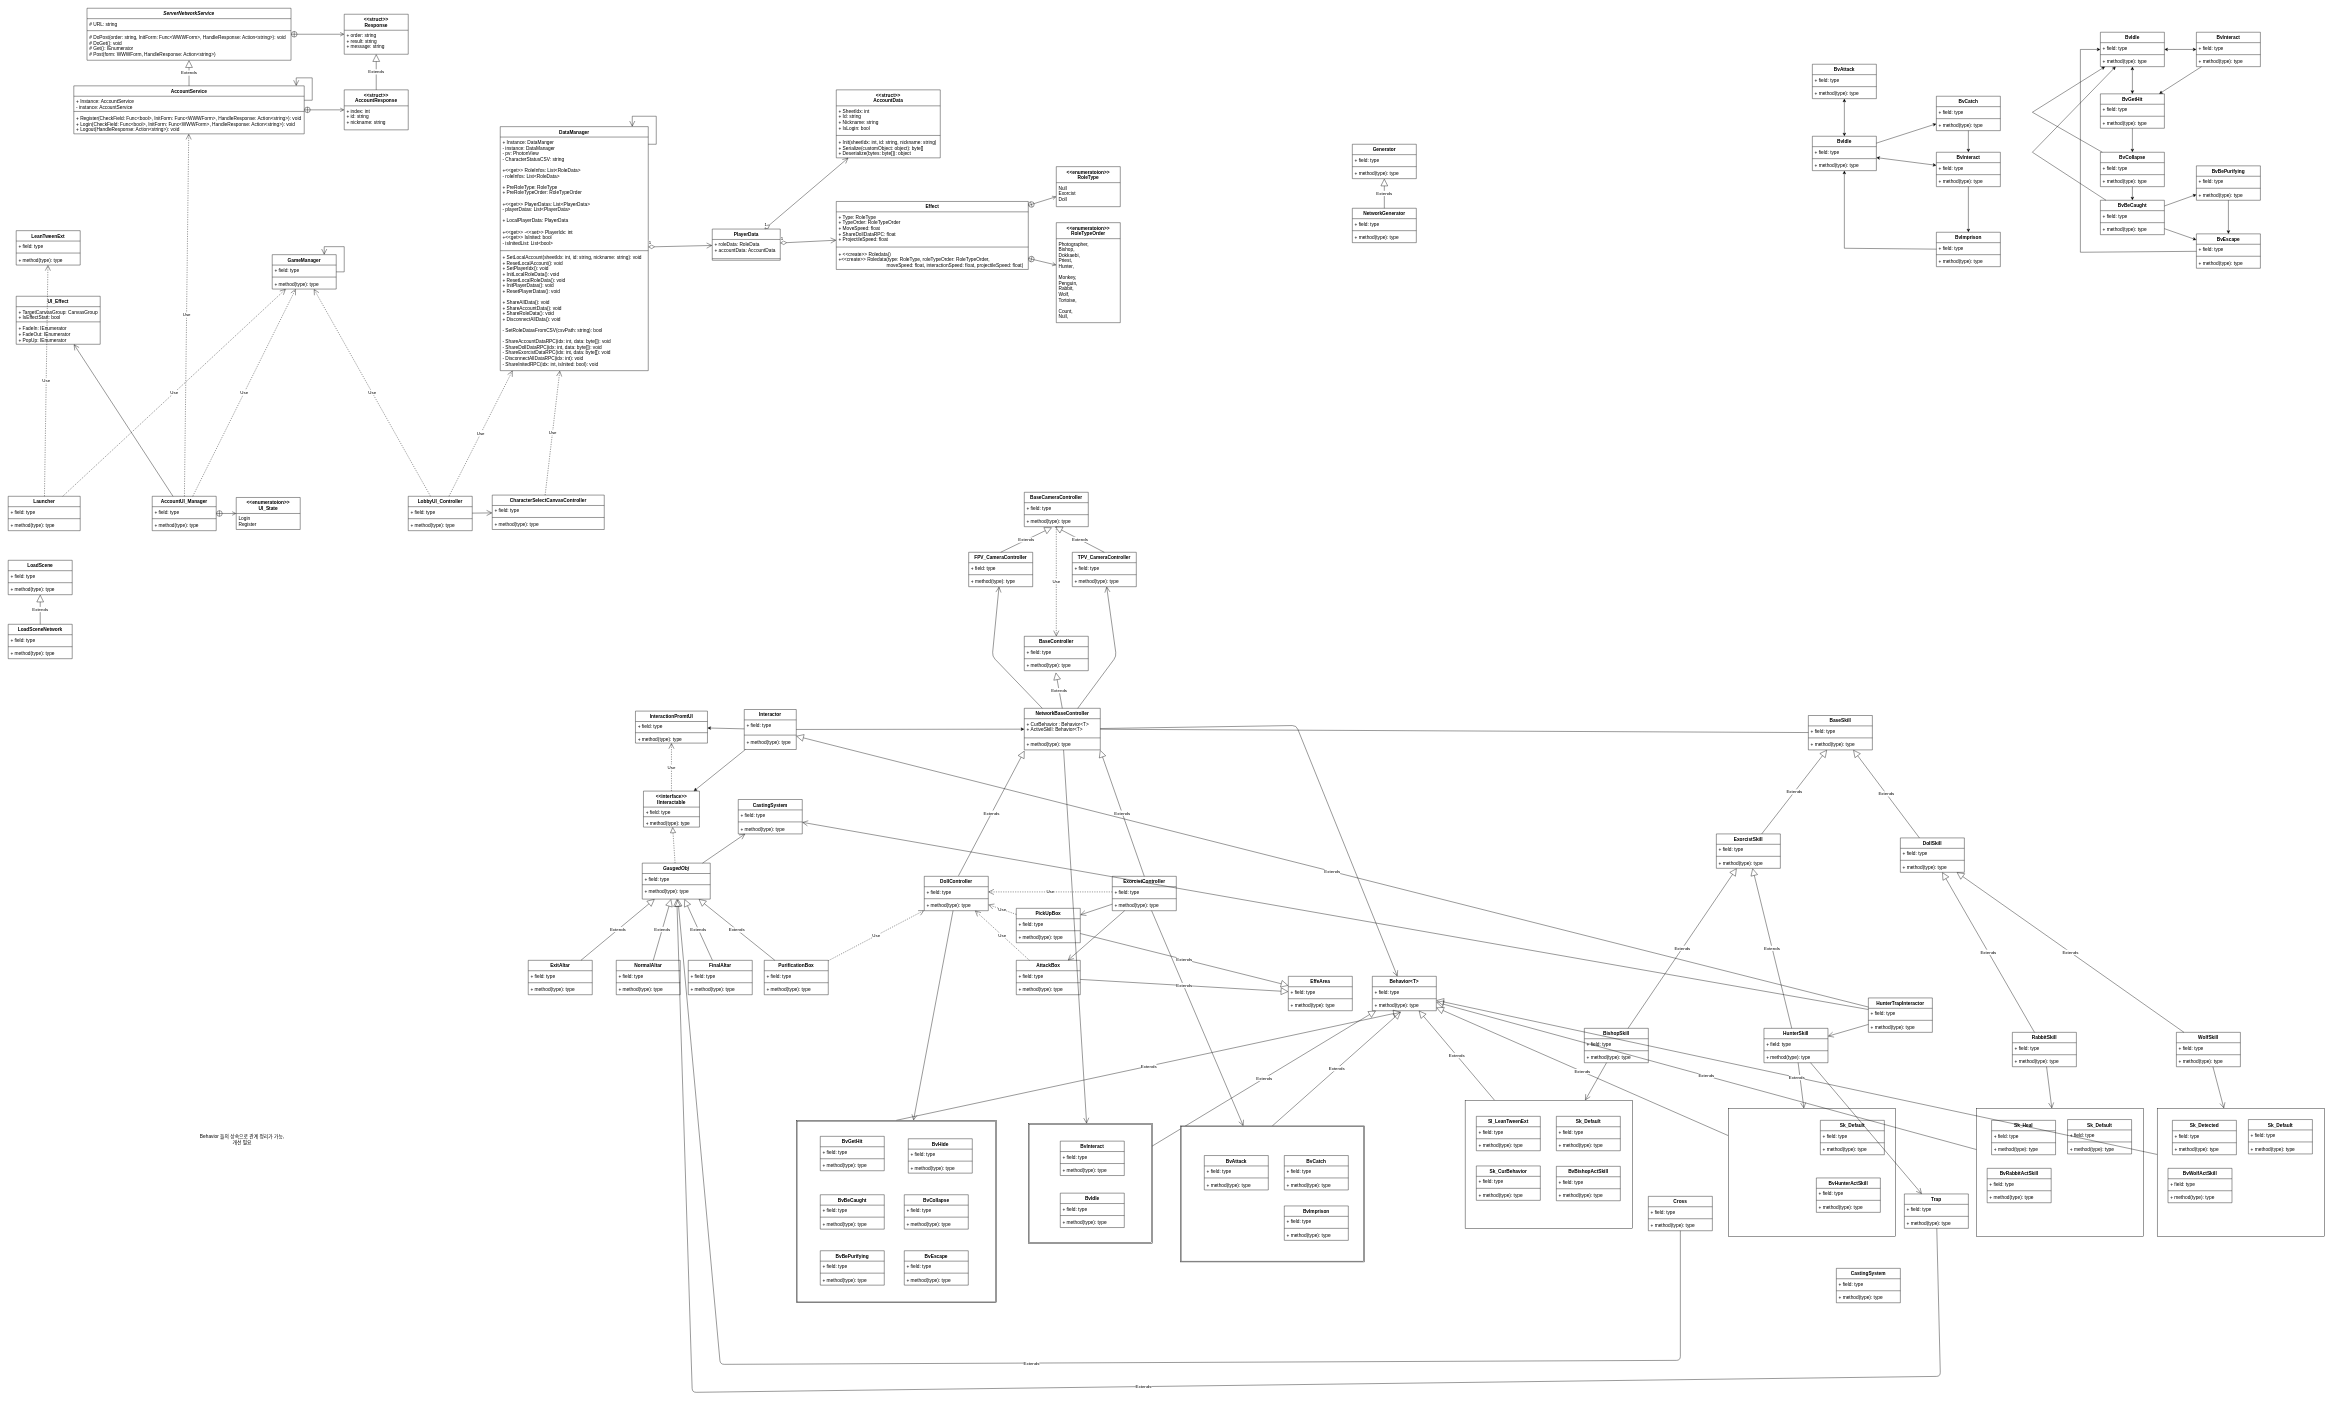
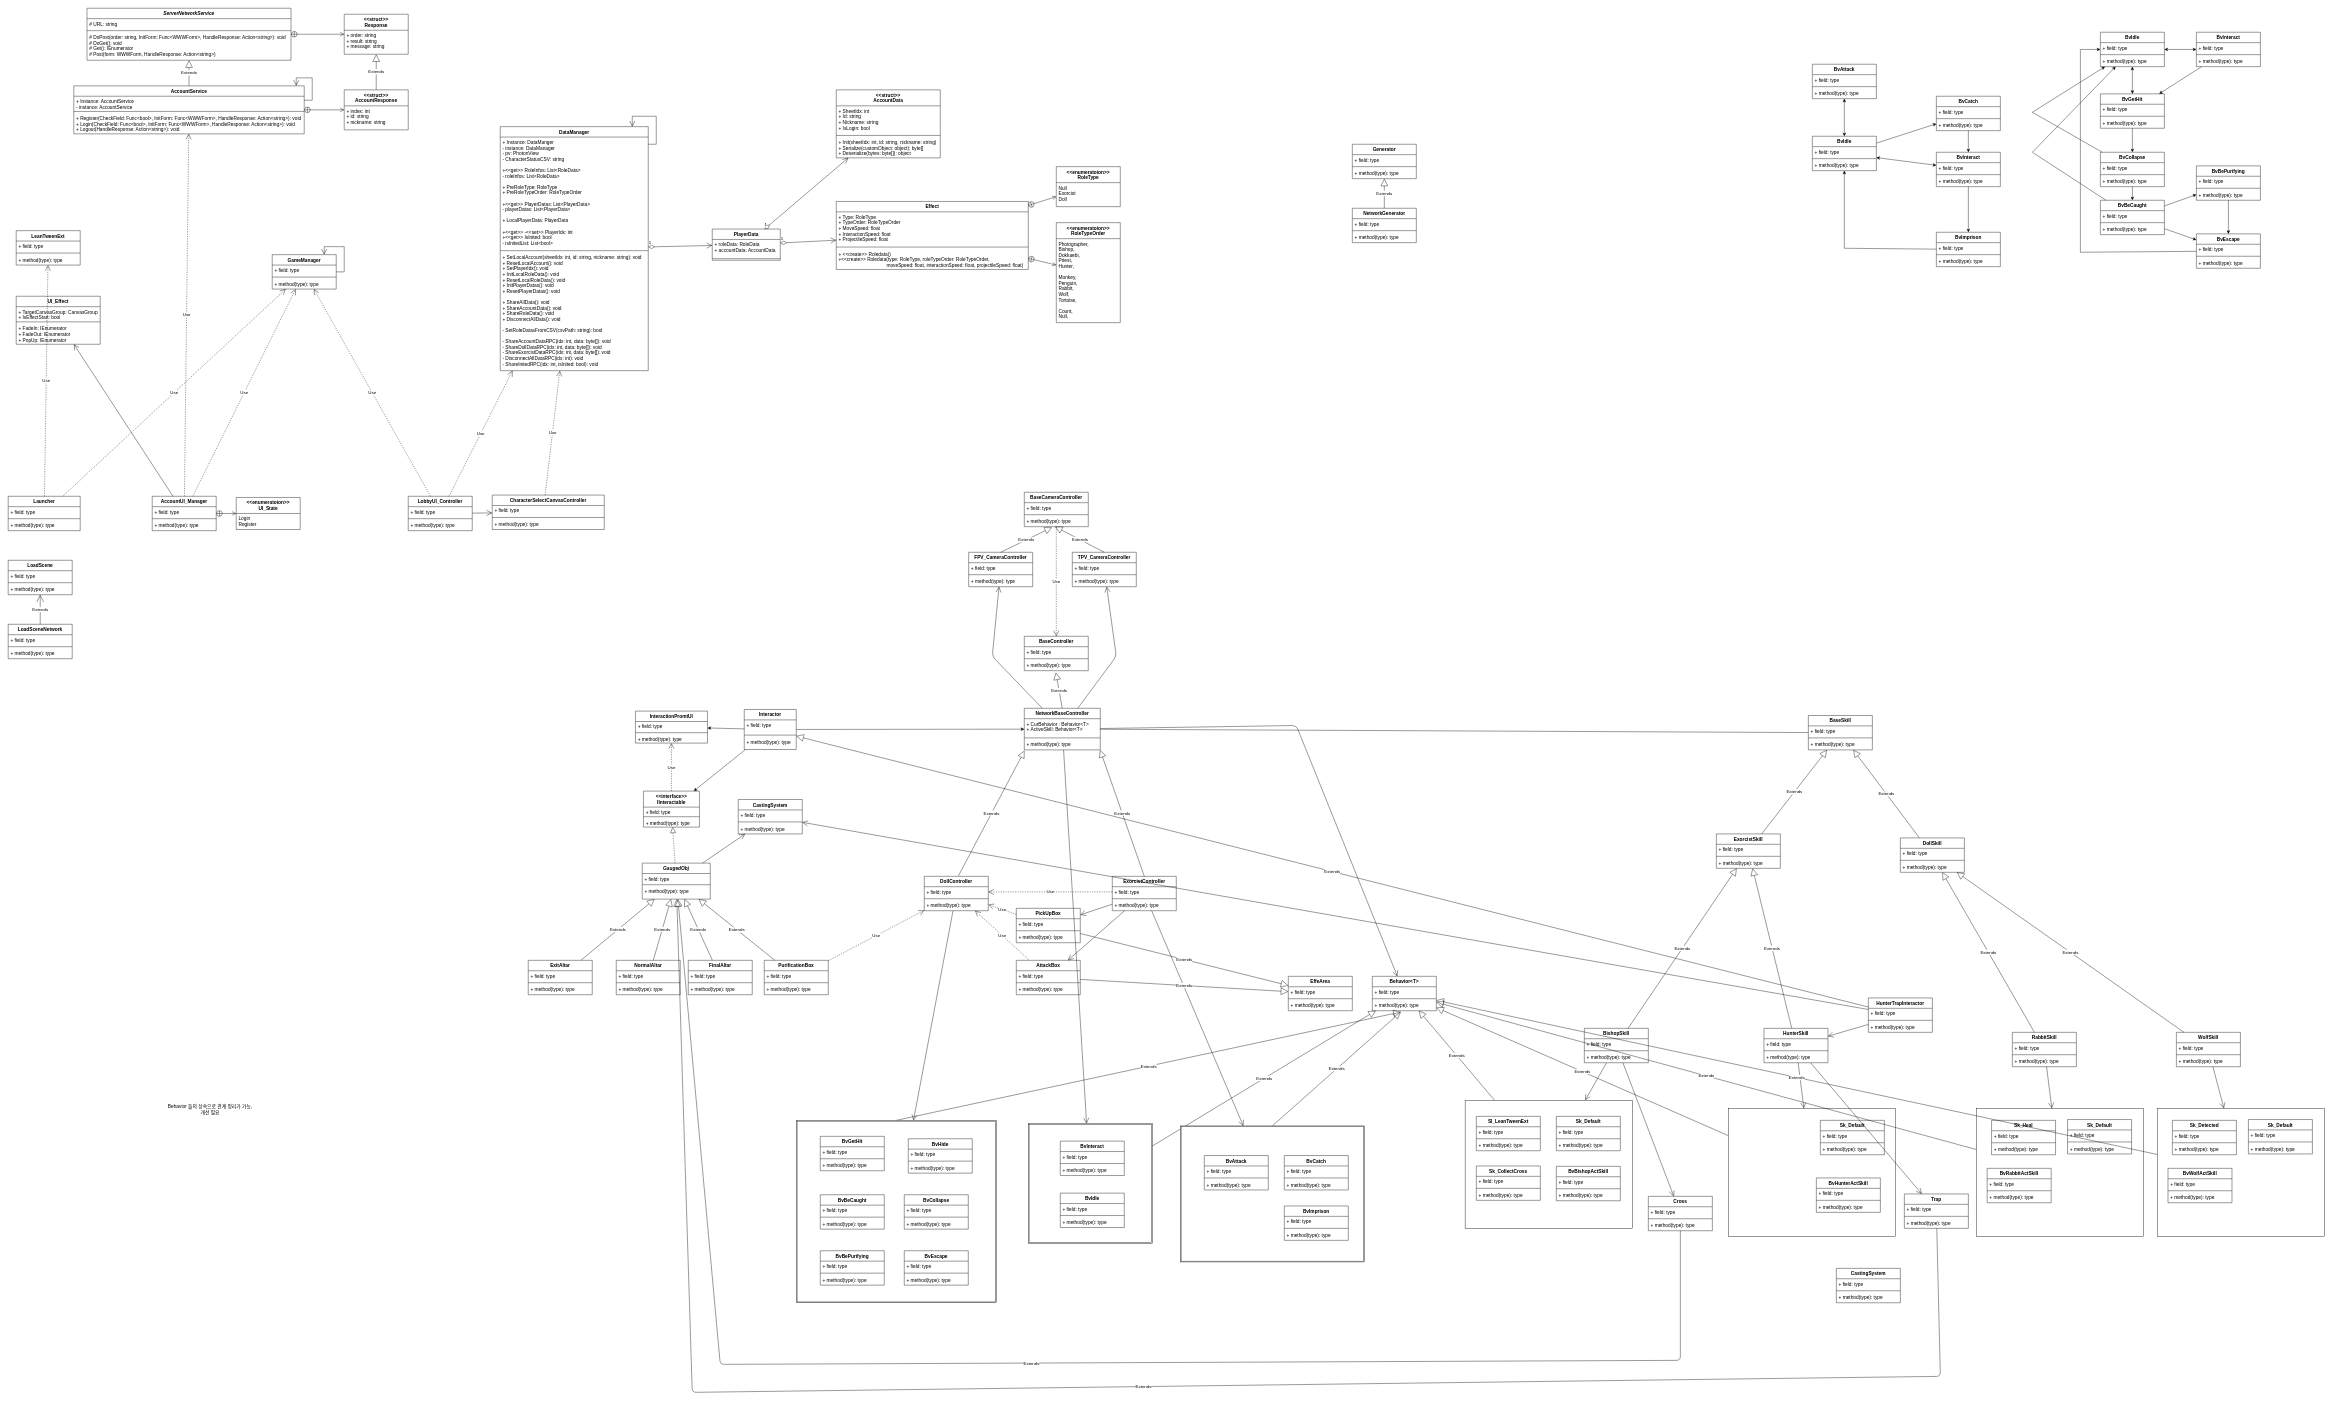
node "+ Type: RoleType + TypeOrder: RoleTypeOrder + MoveSpeed: float + ShareDollDataRPC: float + ProjectileSpeed: float": label "+ Type: RoleType + TypeOrder: RoleTypeOrder + MoveSpeed: float + ShareDollDataRPC: float + ProjectileSpeed: float" -> "+ Type: RoleType + TypeOrder: RoleTypeOrder + MoveSpeed: float + InteractionSpeed: float + ProjectileSpeed: float"
edge "LoadSceneNetwork" -> "LoadScene": arrowhead block -> open
edge "BishopSkill" -> "Cross": added
node "Behavior 들의 상속으로 관계 정리가 가능, 개선 필요": moved (242, 1139) -> (210, 1109)
node "Sk_CurBehavior": label "Sk_CurBehavior" -> "Sk_CollectCross"
